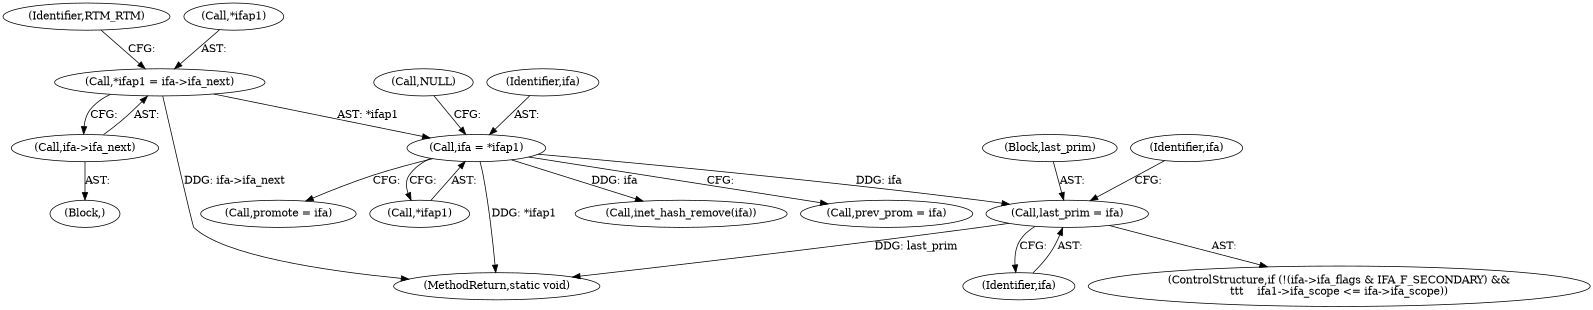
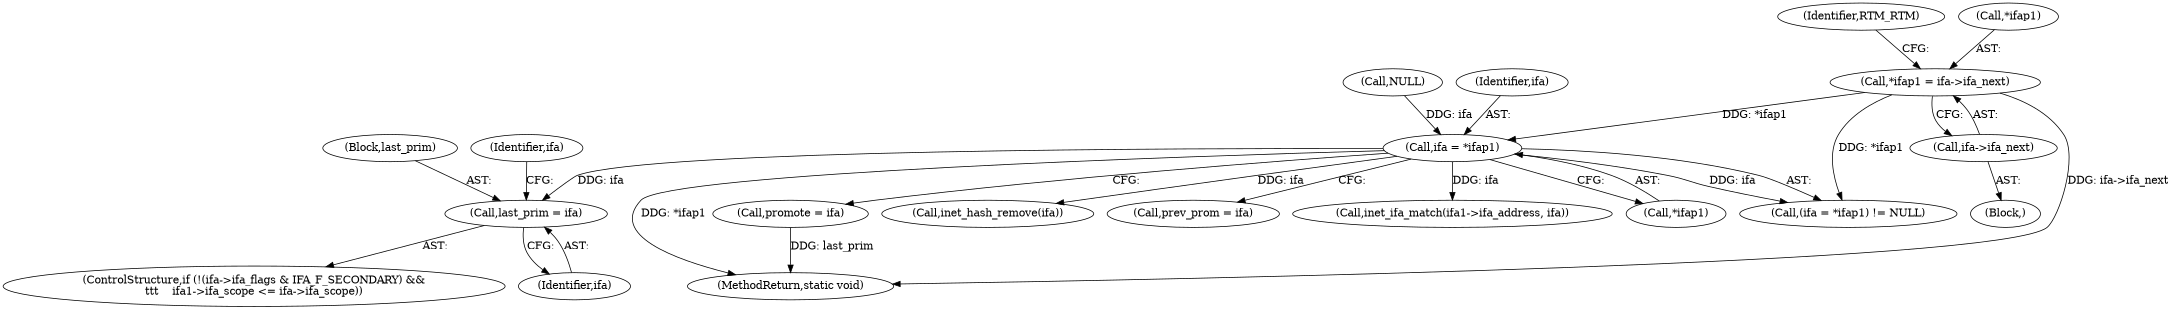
edge "(Call,*ifap1 = ifa->ifa_next)" -> "(Call,ifa = *ifap1)": label "AST: *ifap1" -> "DDG: *ifap1"
edge "(Call,NULL)" -> "(Call,ifa = *ifap1)": label "CFG: " -> "DDG: ifa"
node "(Call,inet_ifa_match(ifa1->ifa_address, ifa))": added
node "(Call,(ifa = *ifap1) != NULL)": added
edge "(Call,last_prim = ifa)" -> "(MethodReturn,static void)": now "(Call,promote = ifa)" -> "(MethodReturn,static void)"
